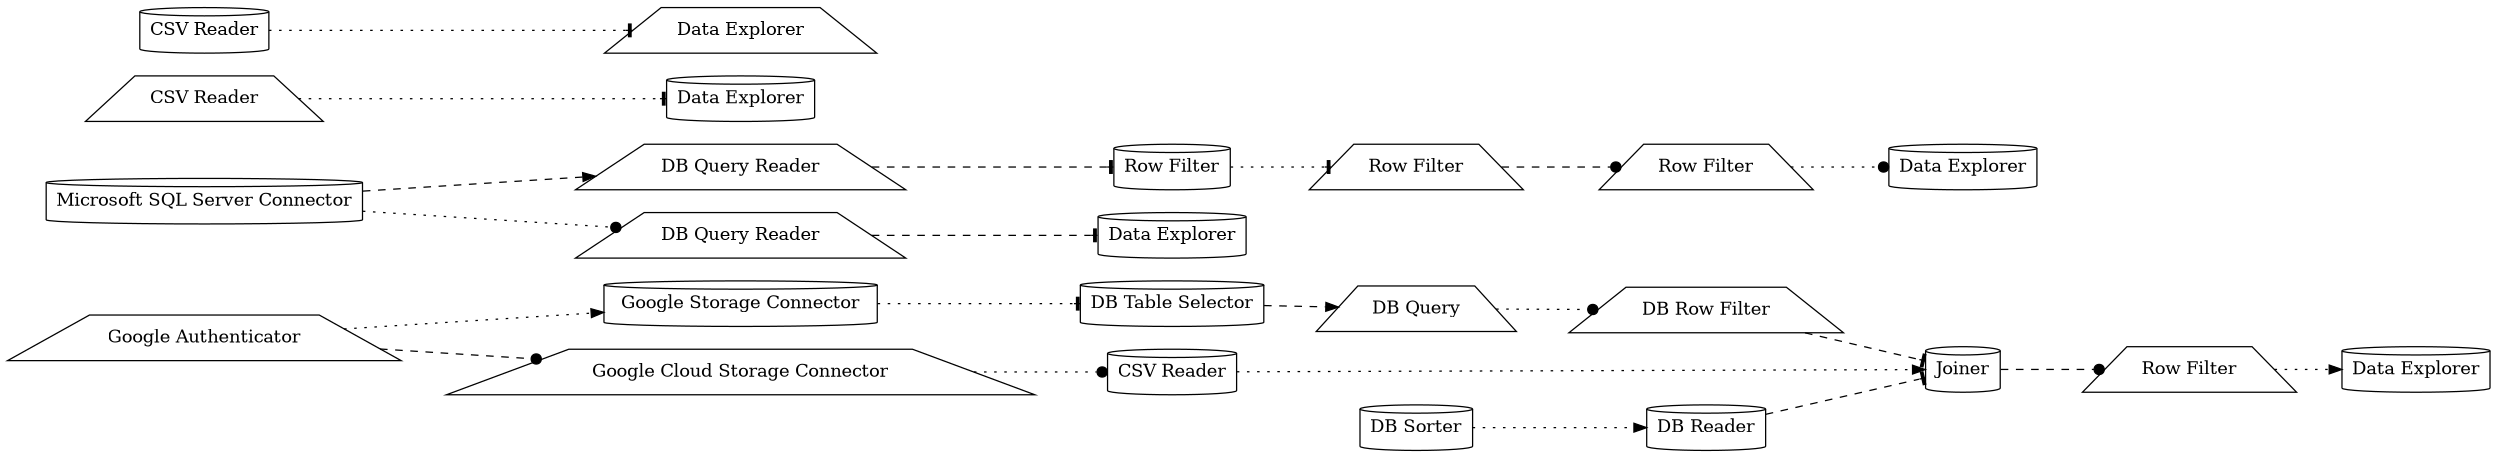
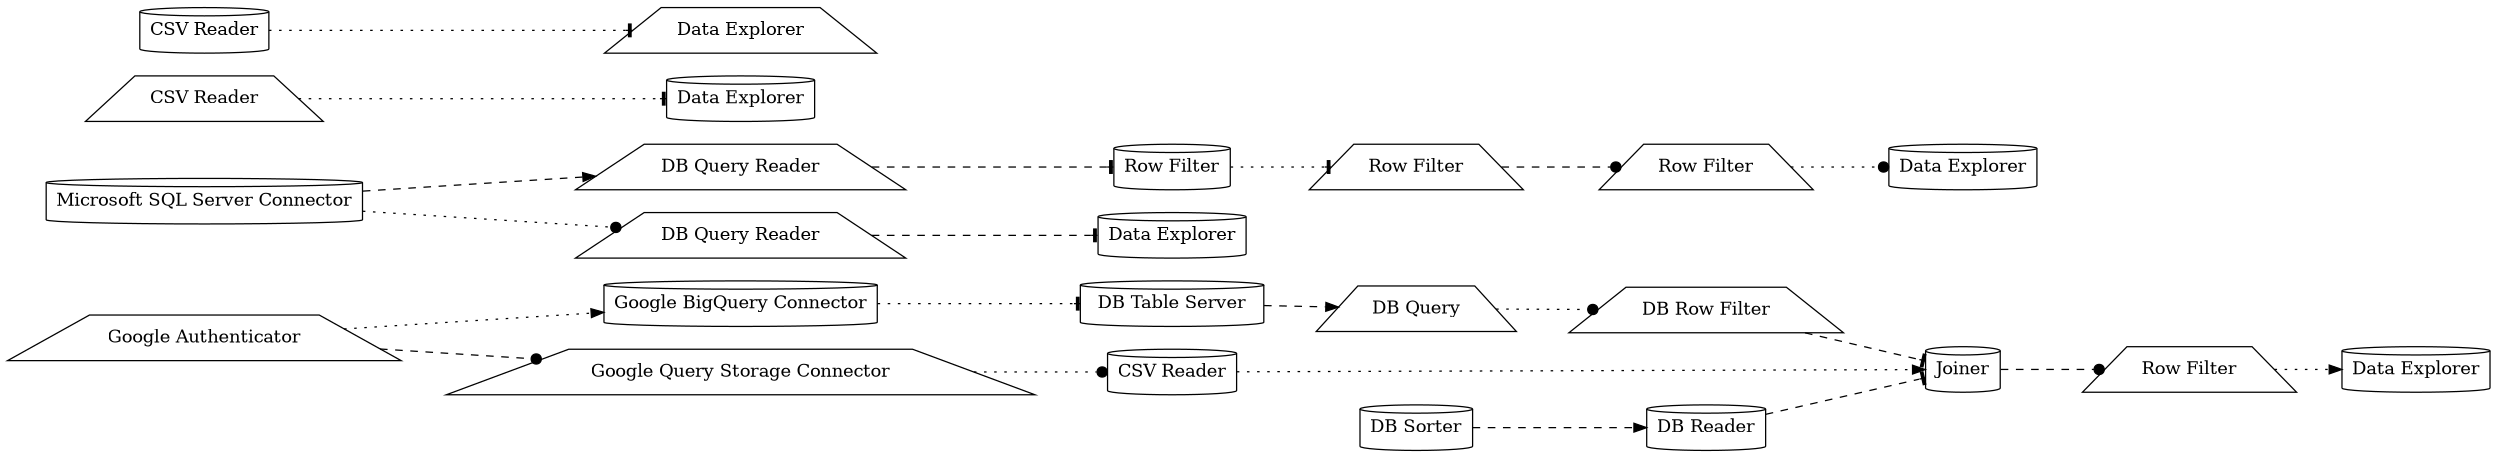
node "Google Storage Connector": label "Google Storage Connector" -> "Google BigQuery Connector"
node "DB Table Selector": label "DB Table Selector" -> "DB Table Server"
node "Google Cloud Storage Connector": label "Google Cloud Storage Connector" -> "Google Query Storage Connector"
edge "DB Sorter" -> "DB Reader": style dotted -> dashed
